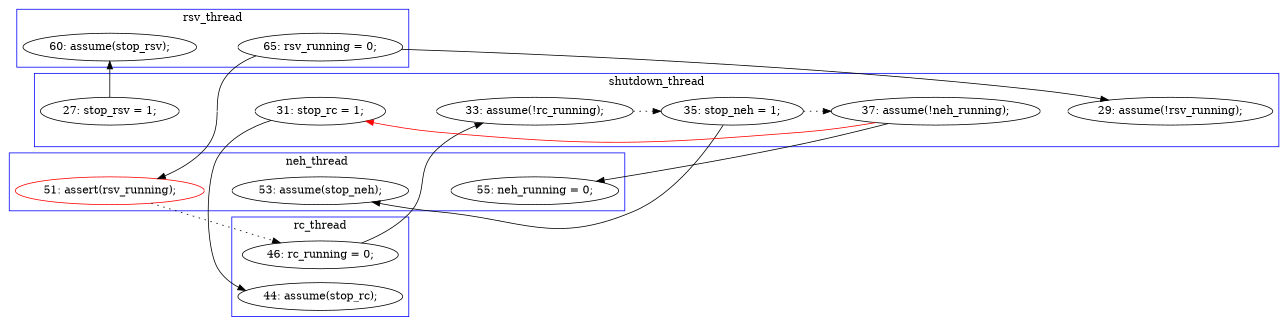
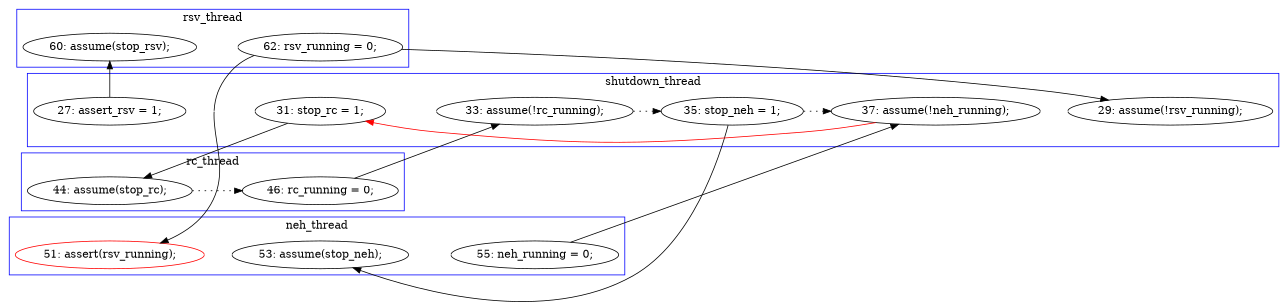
node "65: rsv_running = 0;": label "65: rsv_running = 0;" -> "62: rsv_running = 0;"
node "27: stop_rsv = 1;": label "27: stop_rsv = 1;" -> "27: assert_rsv = 1;"
edge "37: assume(!neh_running);" -> "55: neh_running = 0;": reversed
edge "51: assert(rsv_running);" -> "46: rc_running = 0;": now "44: assume(stop_rc);" -> "46: rc_running = 0;"
